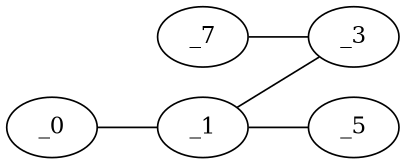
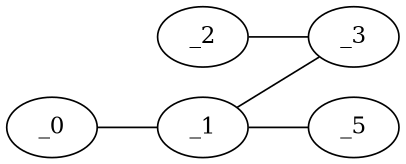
node "_7": label "_7" -> "_2"
